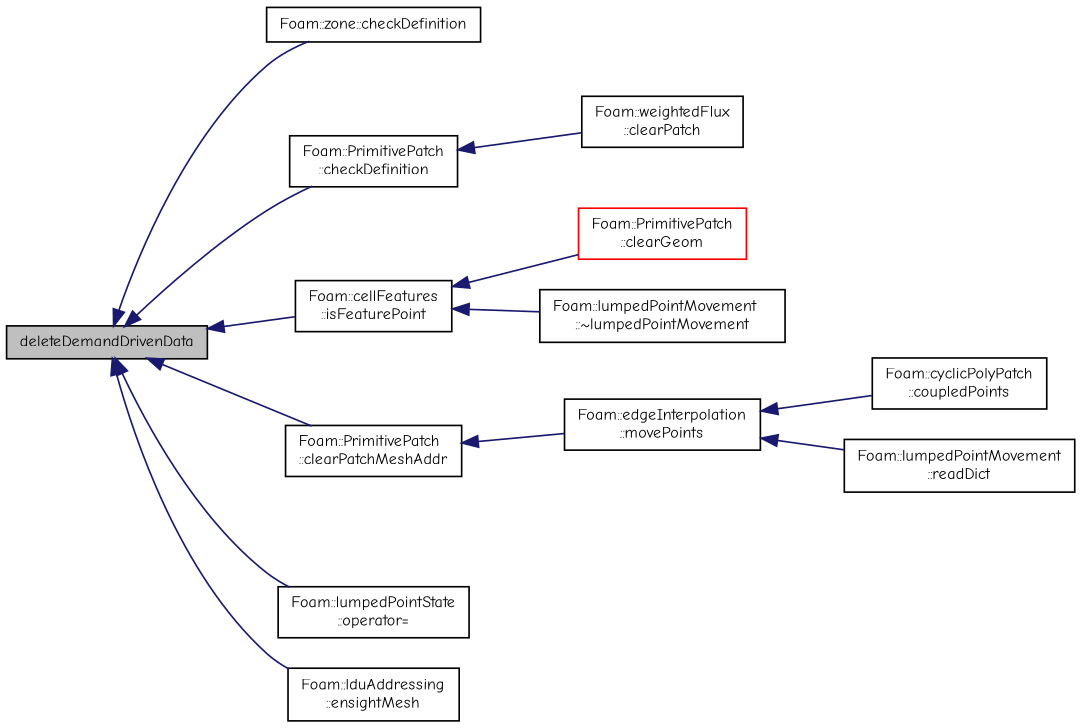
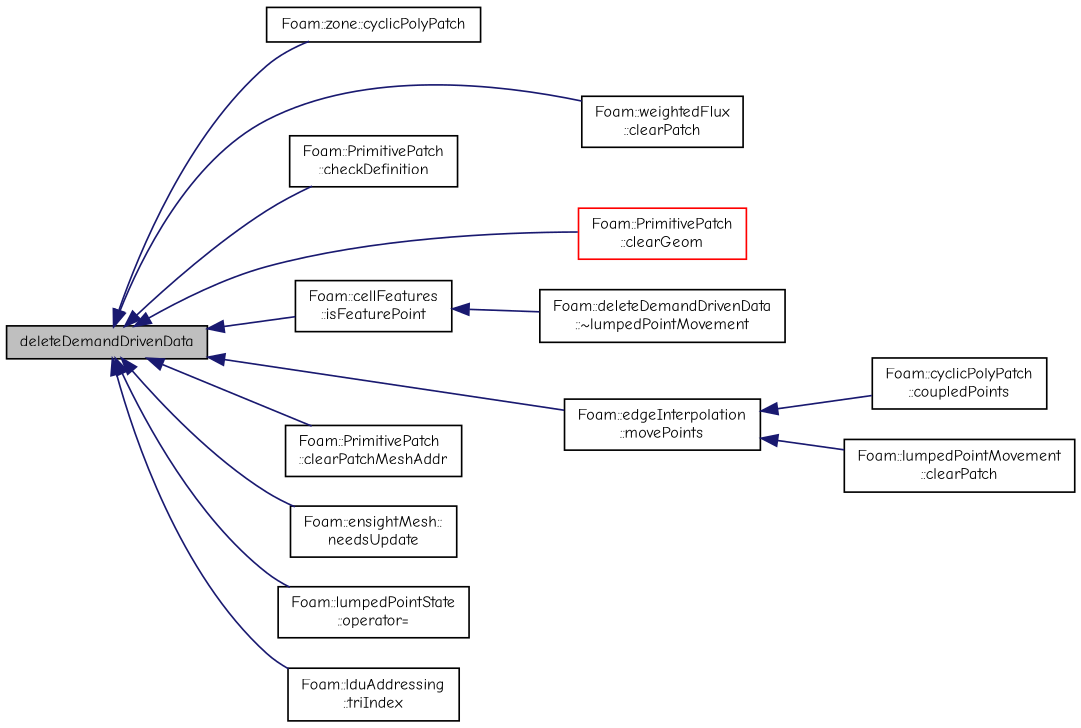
node "Foam::zone::checkDefinition": label "Foam::zone::checkDefinition" -> "Foam::zone::cyclicPolyPatch"
edge "Foam::weightedFlux ::clearPatch" -> "Foam::PrimitivePatch ::checkDefinition": now "Foam::weightedFlux ::clearPatch" -> "deleteDemandDrivenData"
edge "Foam::PrimitivePatch ::clearGeom" -> "Foam::cellFeatures ::isFeaturePoint": now "Foam::PrimitivePatch ::clearGeom" -> "deleteDemandDrivenData"
node "Foam::lumpedPointMovement ::~lumpedPointMovement": label "Foam::lumpedPointMovement ::~lumpedPointMovement" -> "Foam::deleteDemandDrivenData ::~lumpedPointMovement"
edge "Foam::edgeInterpolation ::movePoints" -> "Foam::PrimitivePatch ::clearPatchMeshAddr": now "Foam::edgeInterpolation ::movePoints" -> "deleteDemandDrivenData"
node "Foam::lumpedPointMovement ::readDict": label "Foam::lumpedPointMovement ::readDict" -> "Foam::lumpedPointMovement ::clearPatch"
node "Foam::ensightMesh:: needsUpdate": added
node "Foam::lduAddressing ::ensightMesh": label "Foam::lduAddressing ::ensightMesh" -> "Foam::lduAddressing ::triIndex"
